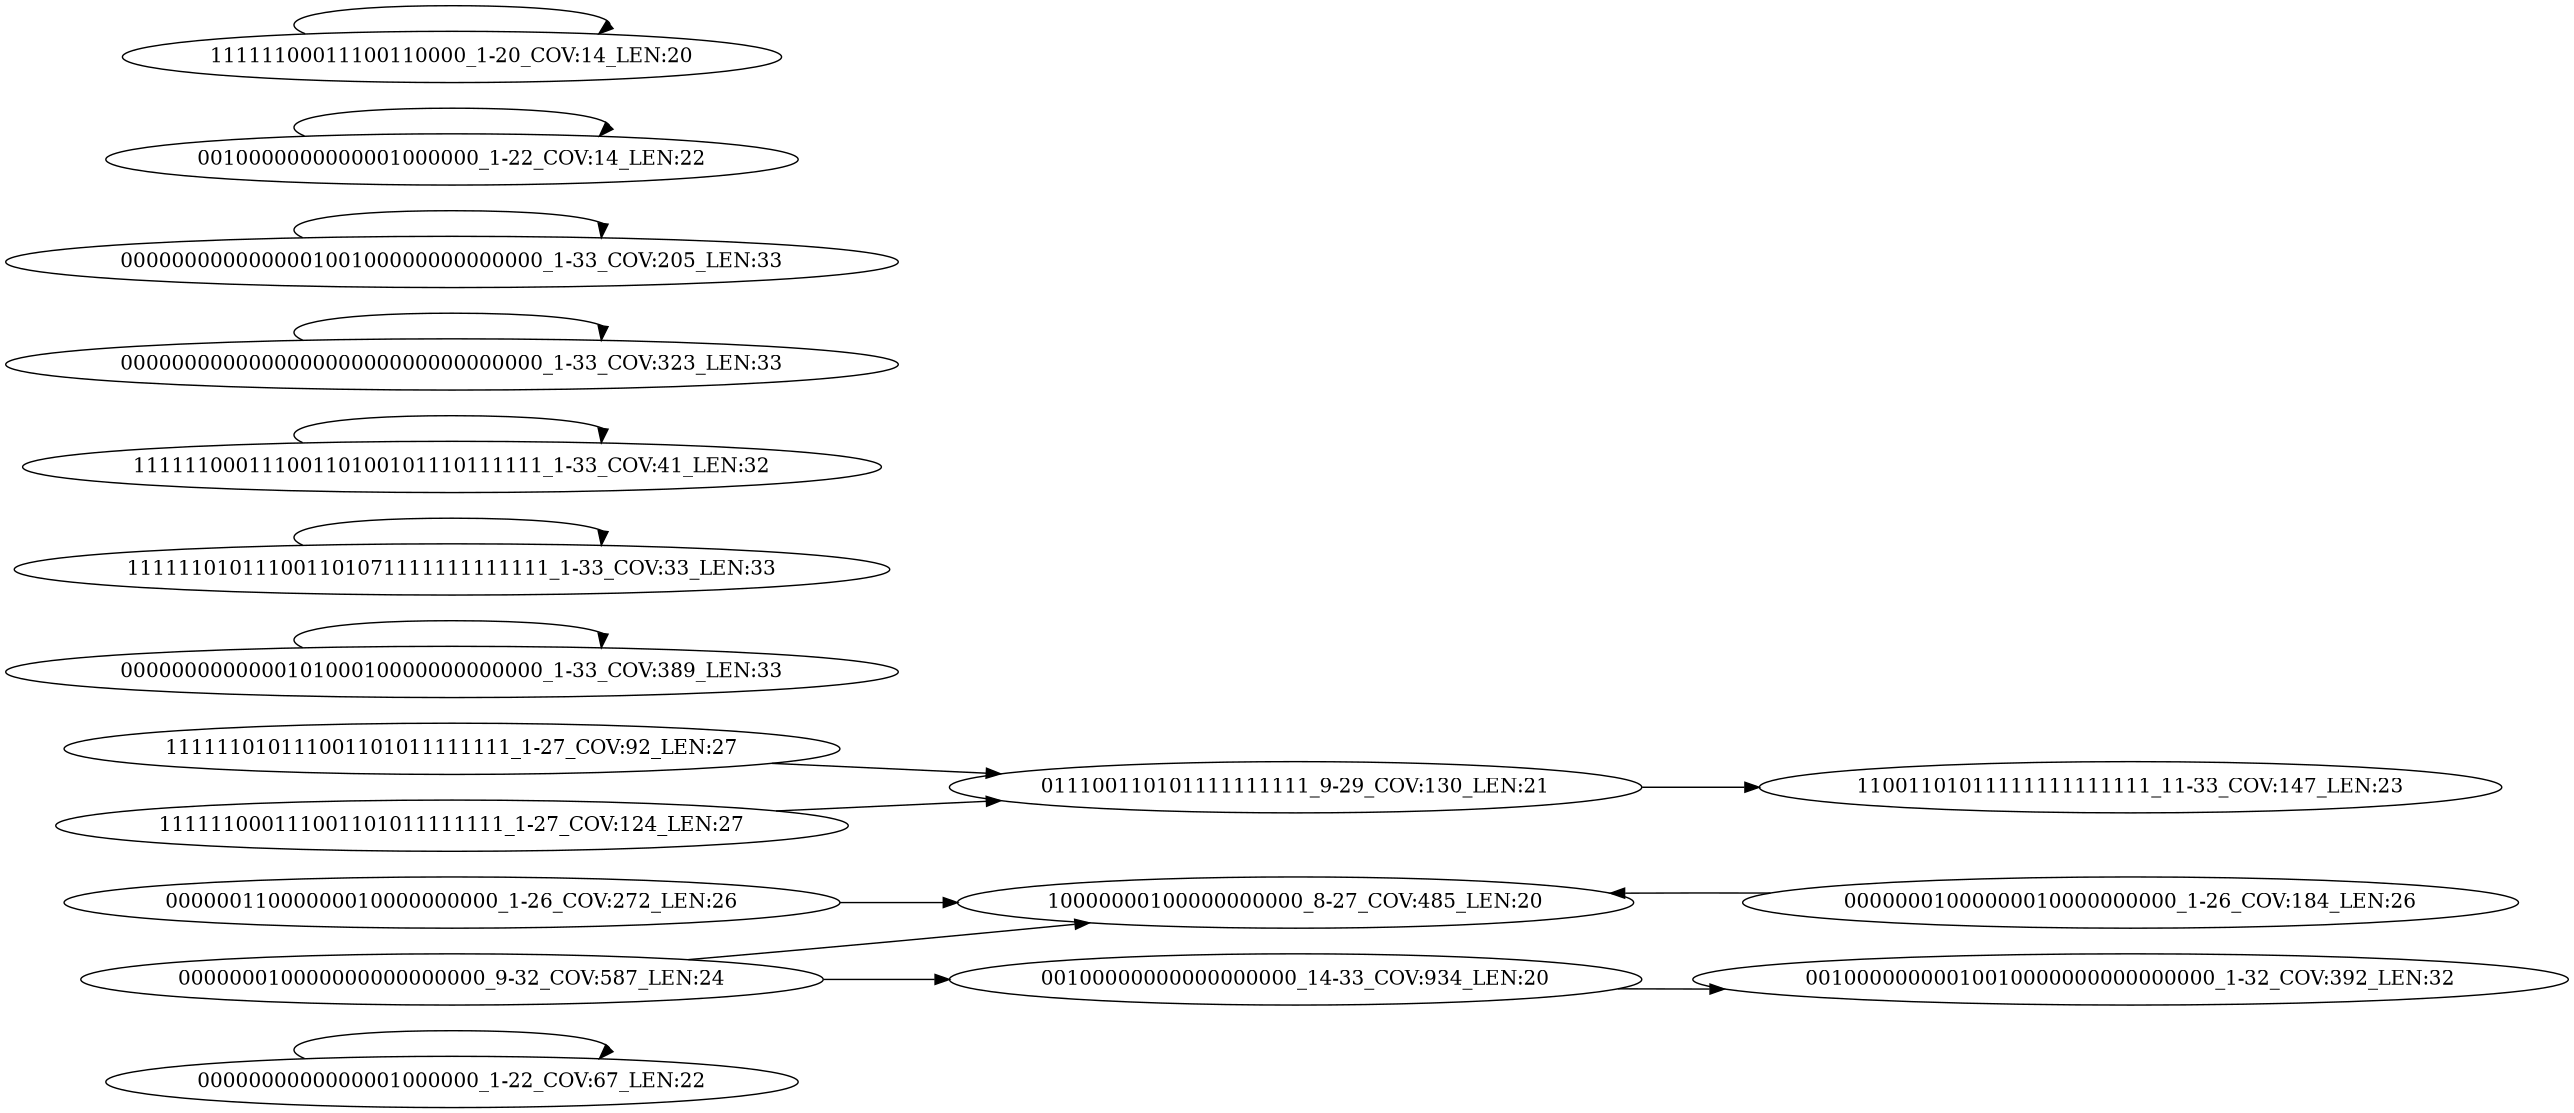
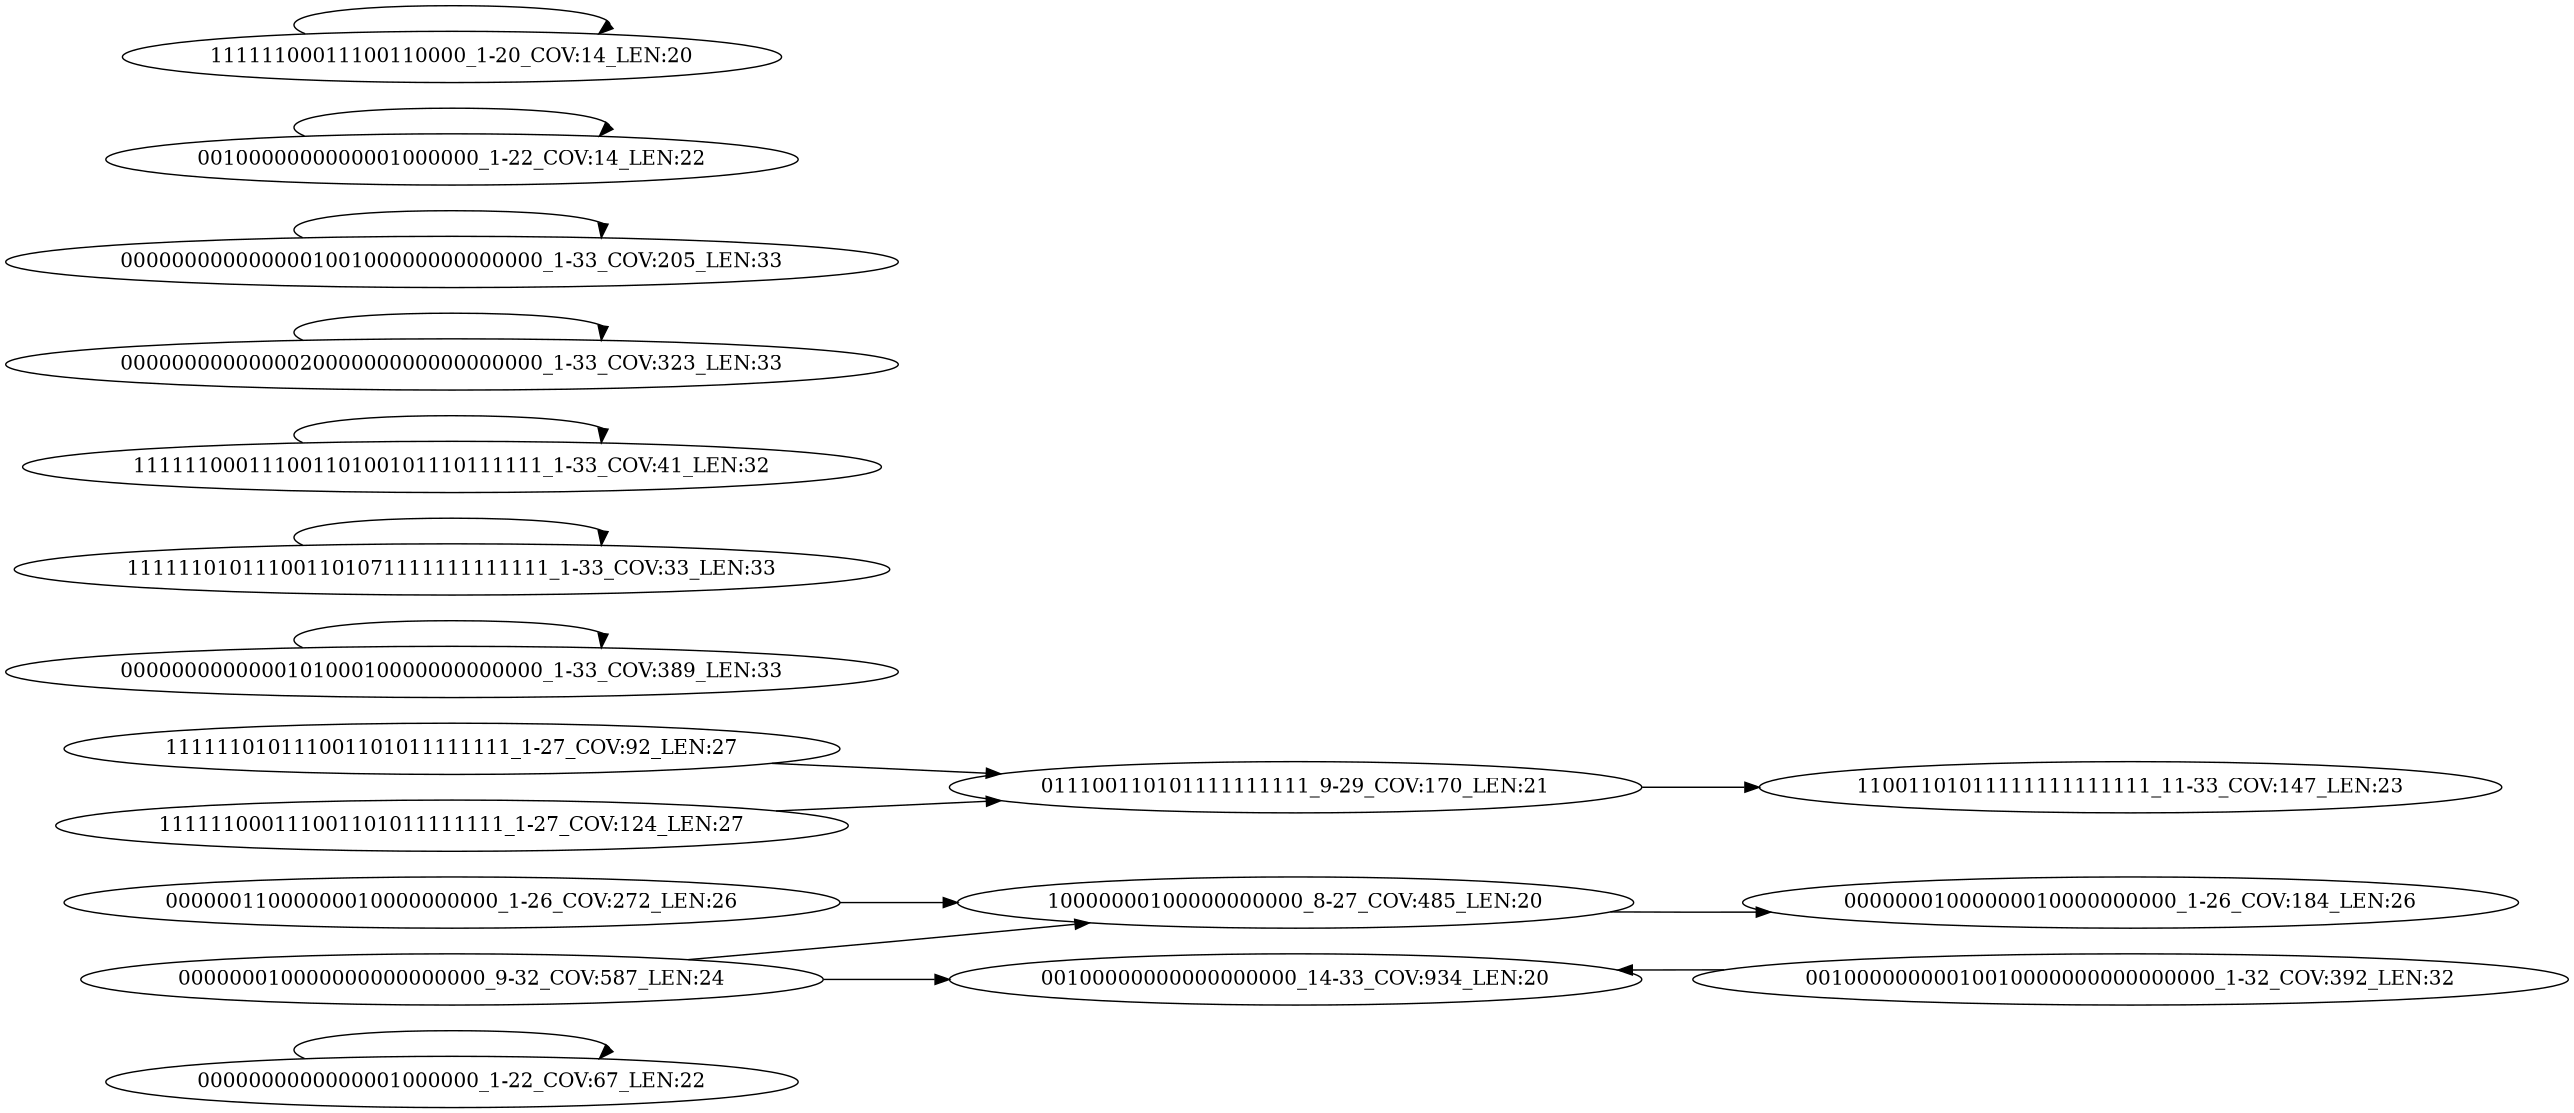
node "000000000000000000000000000000000_1-33_COV:323_LEN:33": label "000000000000000000000000000000000_1-33_COV:323_LEN:33" -> "000000000000002000000000000000000_1-33_COV:323_LEN:33"
node "011100110101111111111_9-29_COV:130_LEN:21": label "011100110101111111111_9-29_COV:130_LEN:21" -> "011100110101111111111_9-29_COV:170_LEN:21"
edge "00000001000000010000000000_1-26_COV:184_LEN:26" -> "10000000100000000000_8-27_COV:485_LEN:20": reversed
edge "00100000000000000000_14-33_COV:934_LEN:20" -> "00100000000010010000000000000000_1-32_COV:392_LEN:32": reversed
